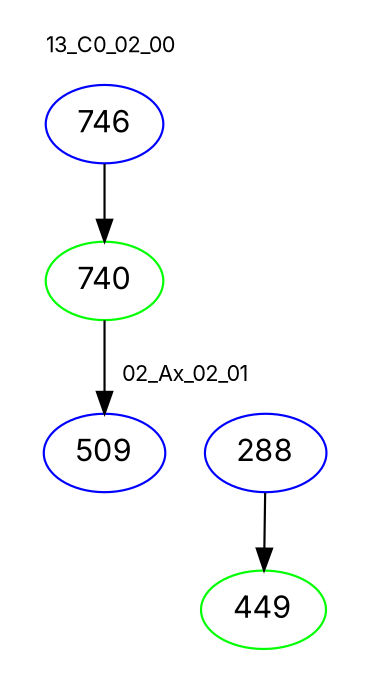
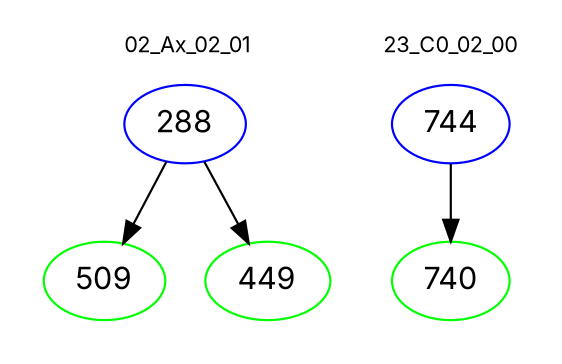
cluster "13_C0_02_00": label "13_C0_02_00" -> "23_C0_02_00"
node "746": label "746" -> "744"
edge "740" -> "509": now "288" -> "509"
node "509": color blue -> green
